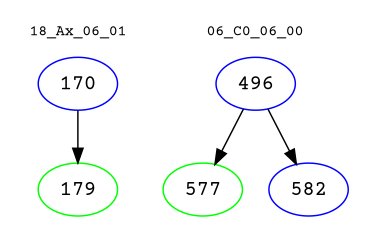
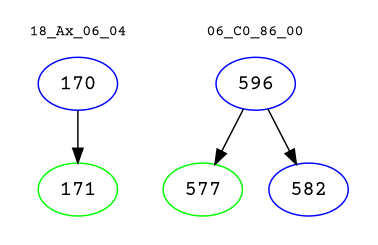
cluster "18_Ax_06_01": label "18_Ax_06_01" -> "18_Ax_06_04"
cluster "06_C0_06_00": label "06_C0_06_00" -> "06_C0_86_00"
node "496": label "496" -> "596"
node "179": label "179" -> "171"
